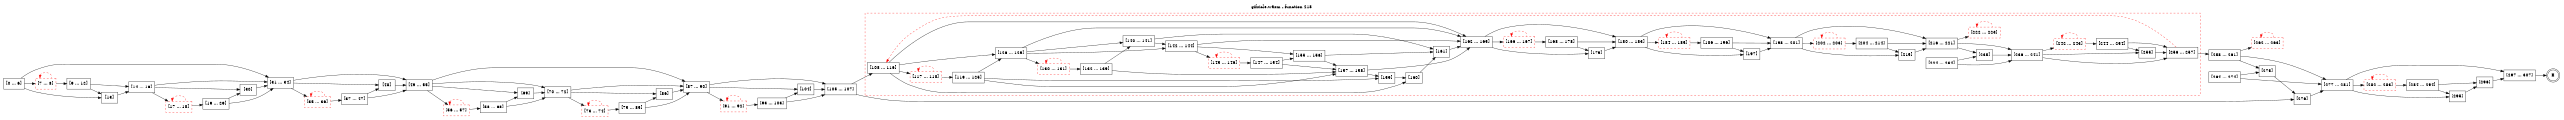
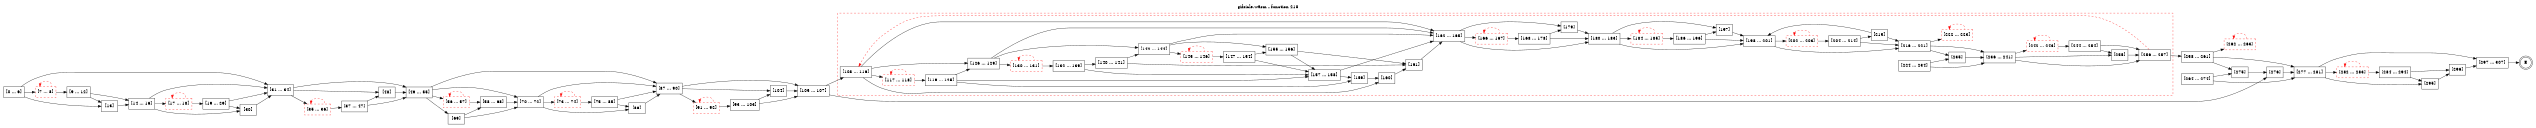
edge "[126 ... 129]" -> "[140 ... 141]": removed
edge "[198 ... 201]" -> "[215]": reversed
edge "[58 ... 68]" -> "[69]": reversed
